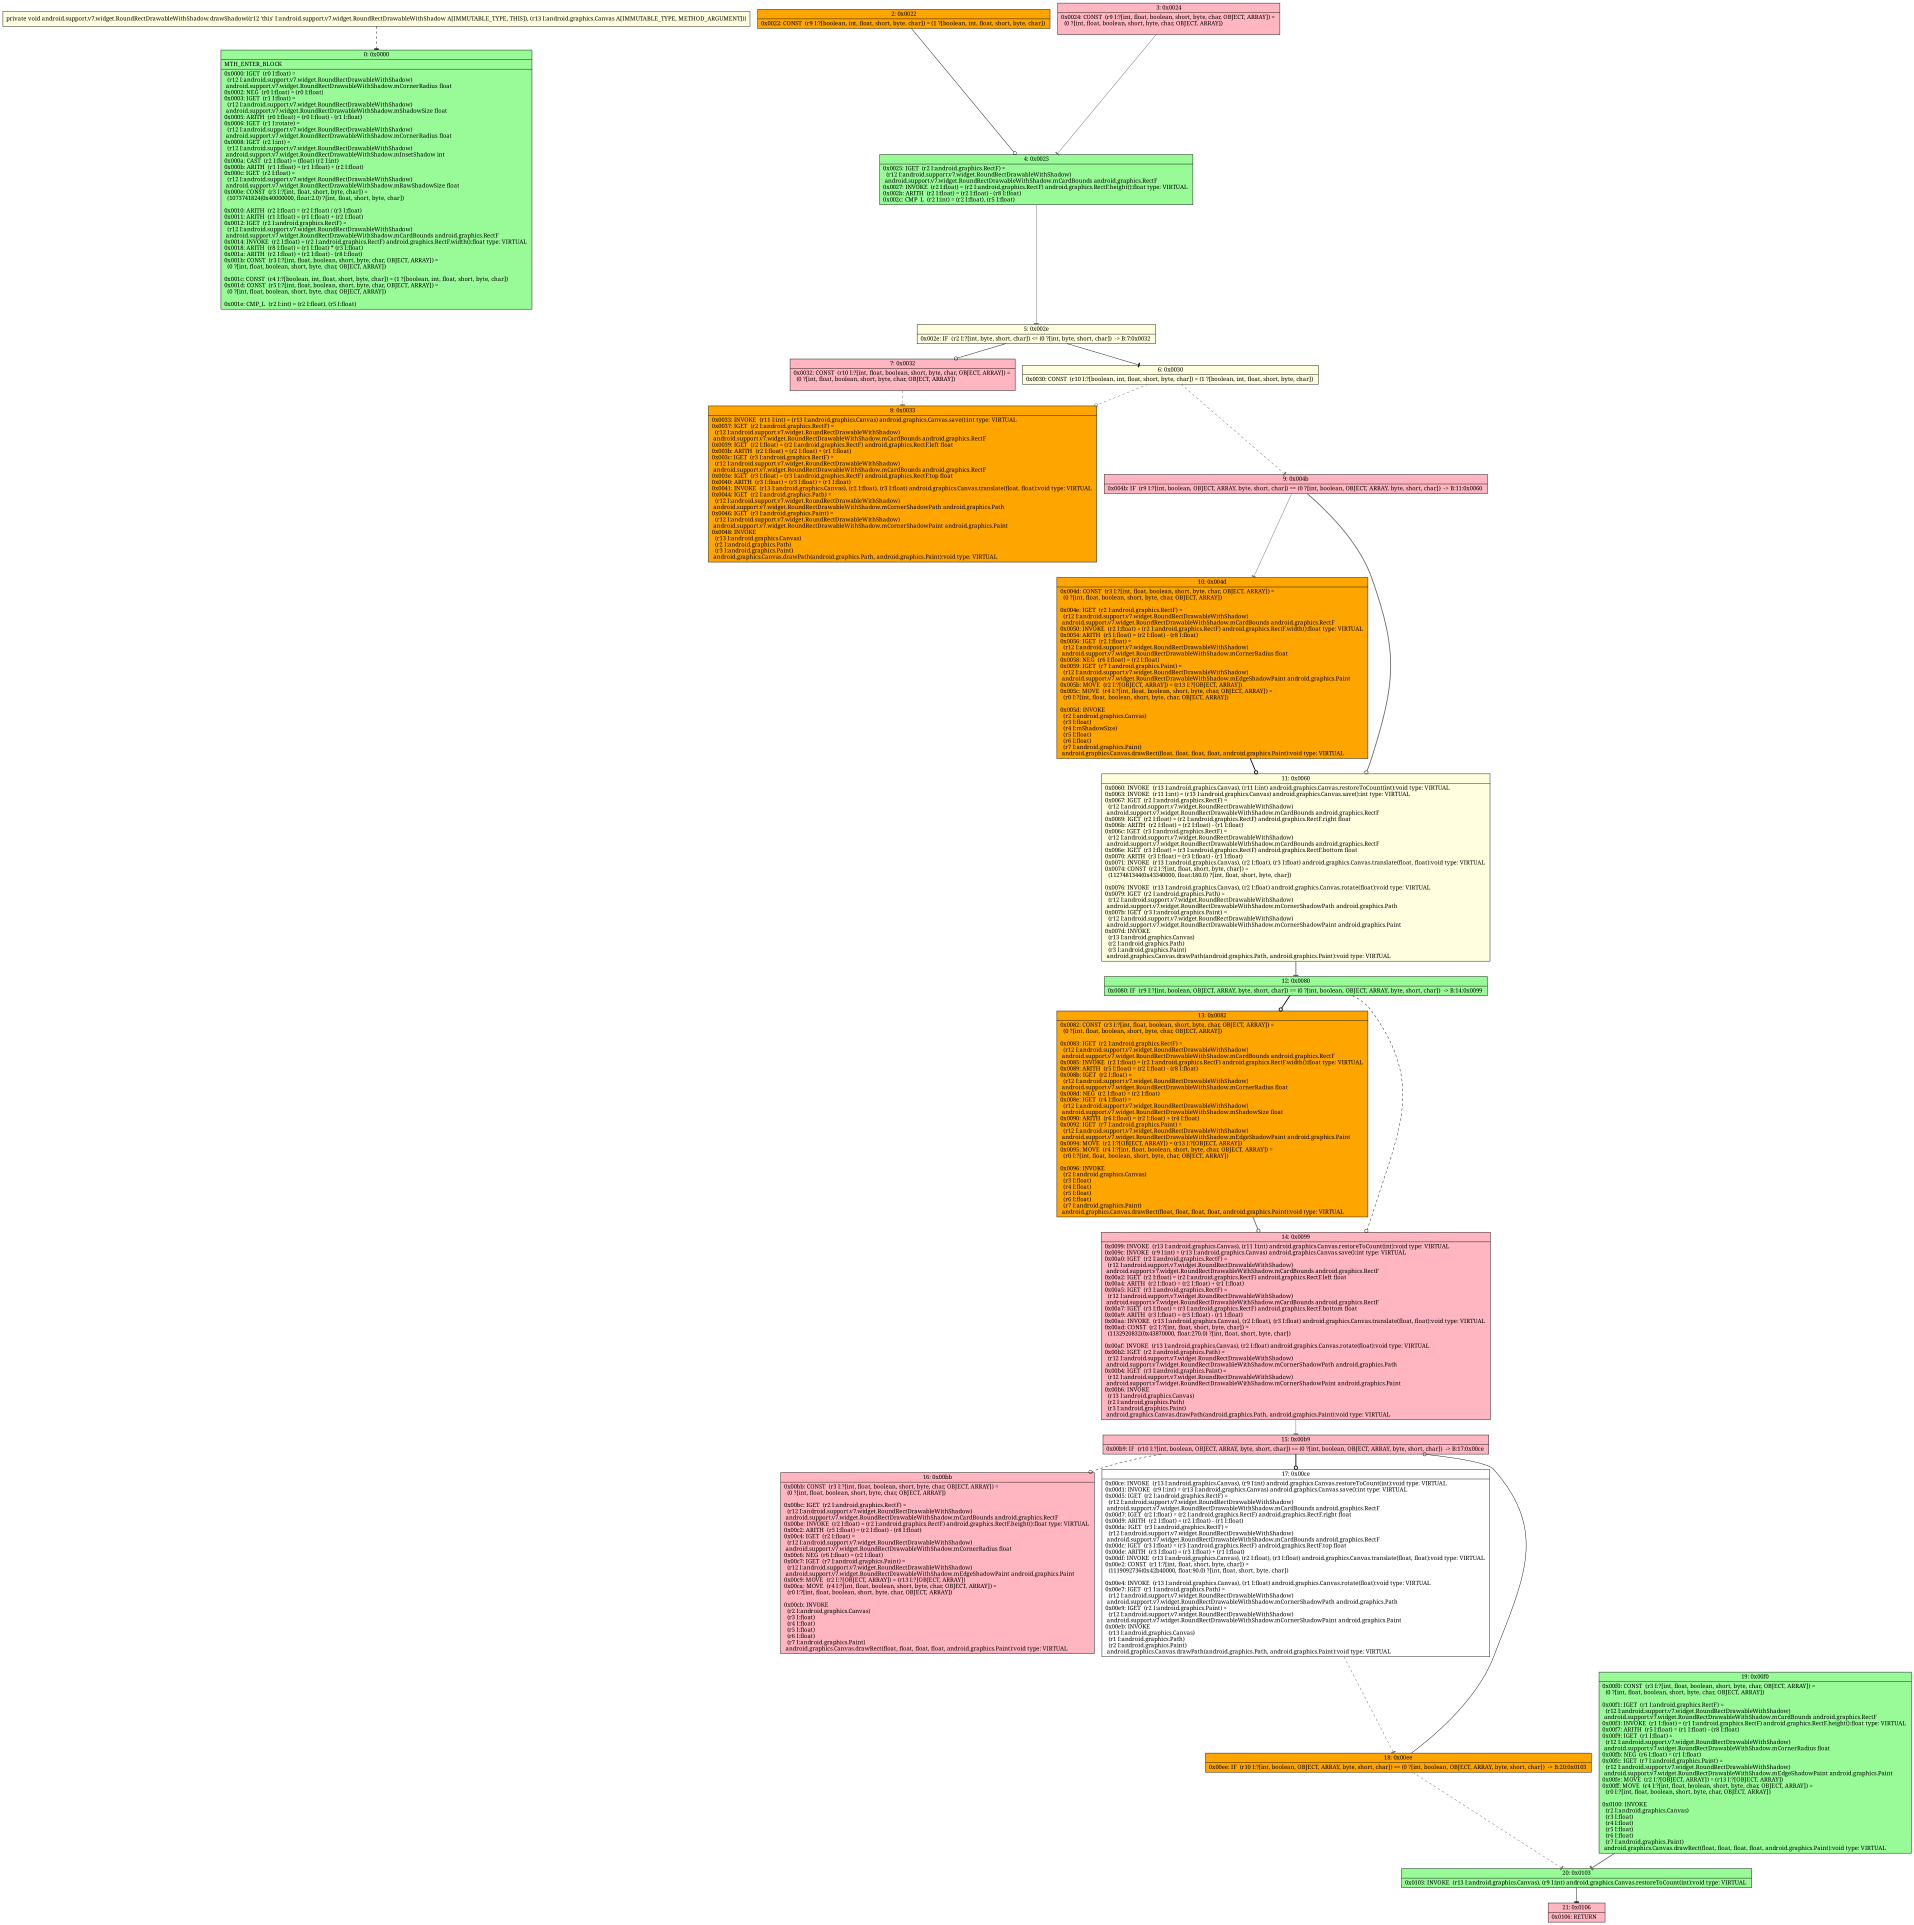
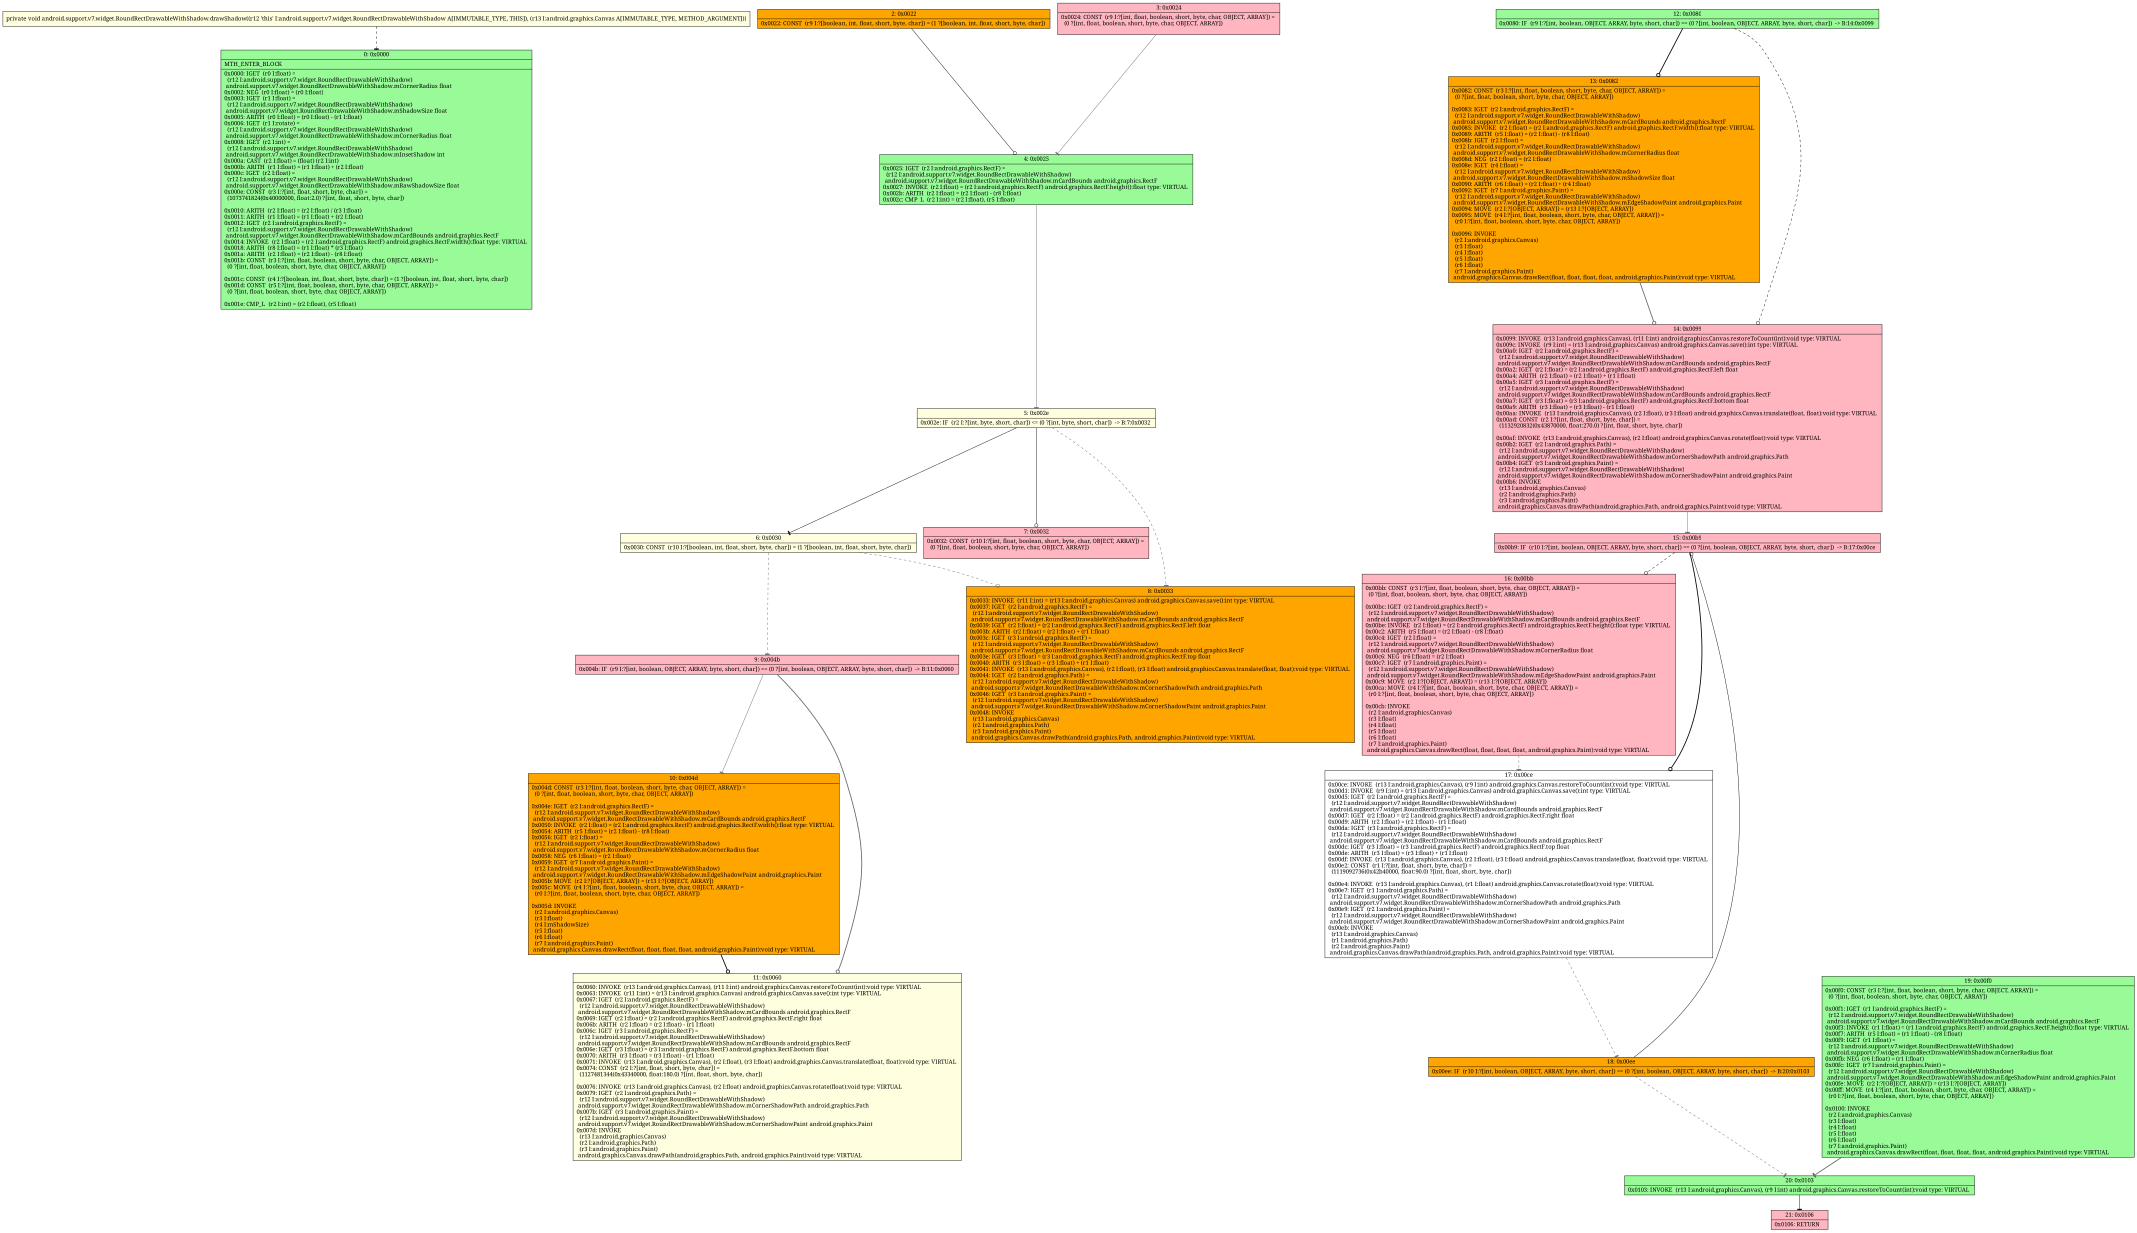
edge "7: 0x0032" -> "8: 0x0033": now "5: 0x002e" -> "8: 0x0033"
edge "16: 0x00bb" -> "17: 0x00ce": added
edge "11: 0x0060" -> "12: 0x0080": removed
